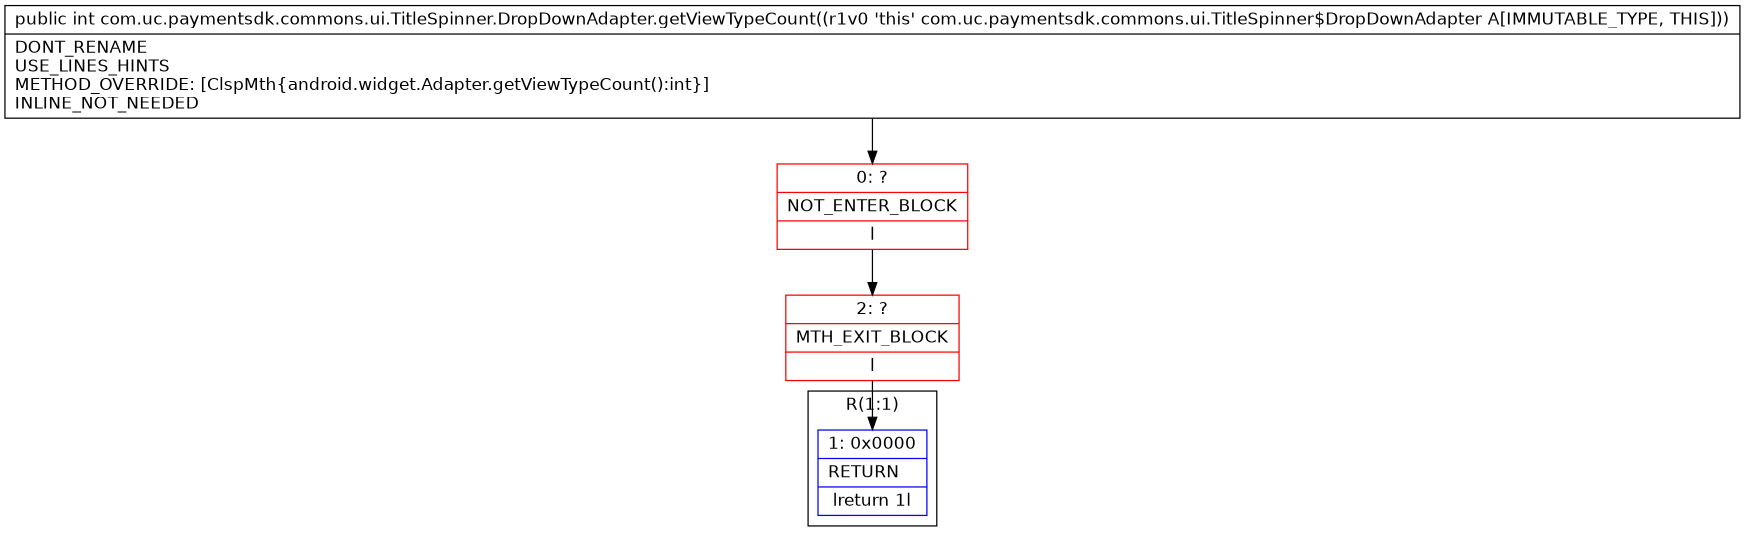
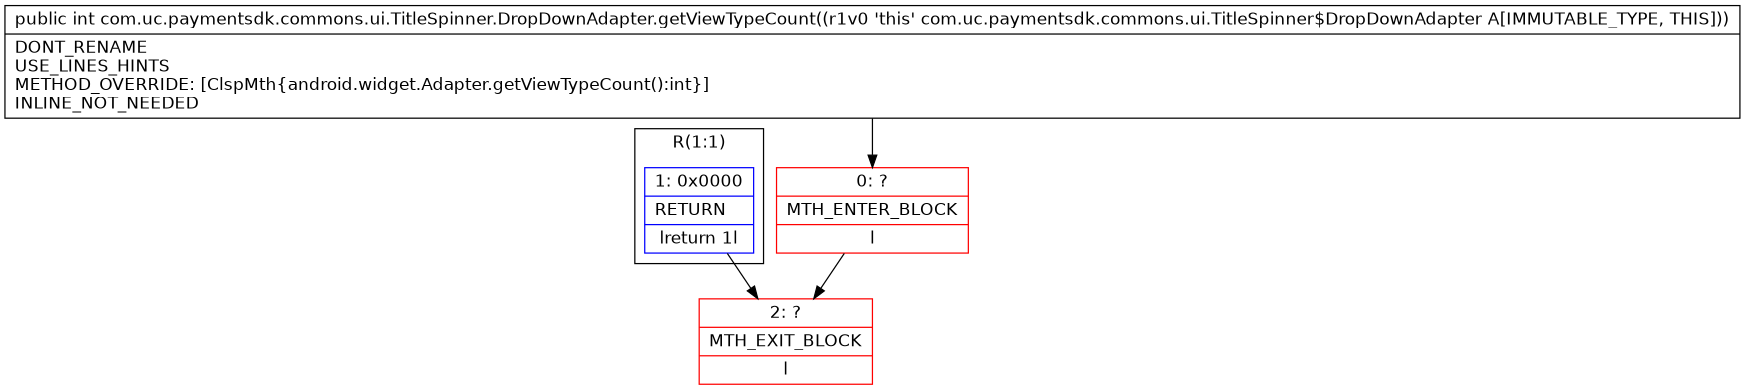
node "0: ?": text "NOT_ENTER_BLOCK" -> "MTH_ENTER_BLOCK"
edge "2: ?" -> "1: 0x0000": reversed
